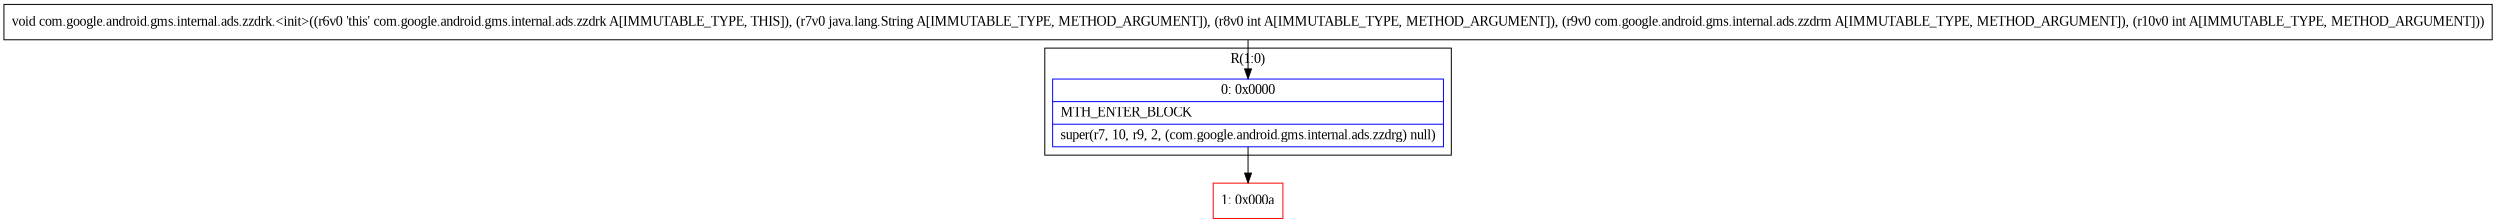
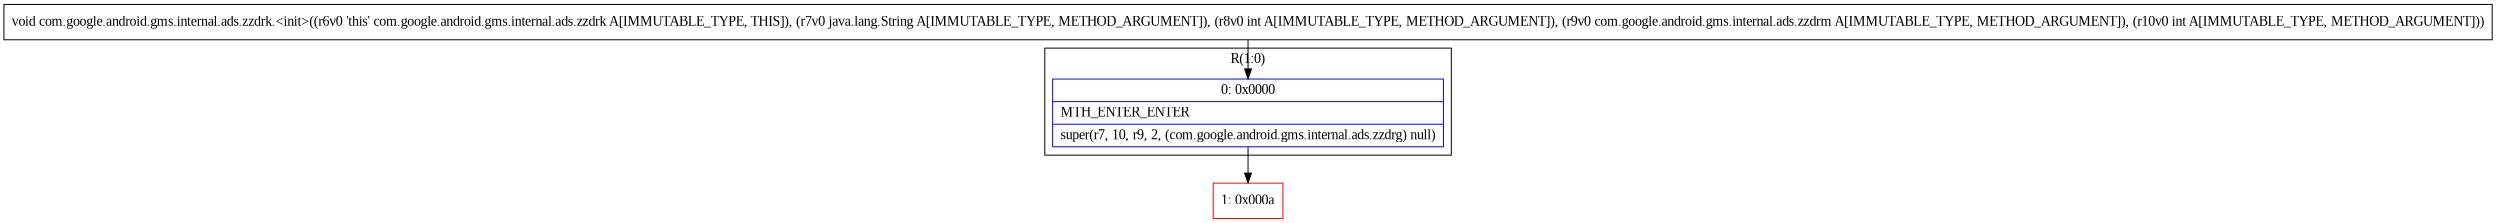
node "0: 0x0000": text "MTH_ENTER_BLOCK" -> "MTH_ENTER_ENTER"
